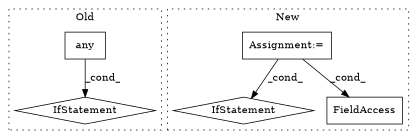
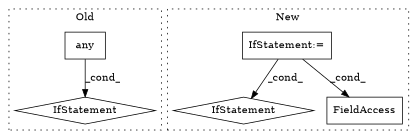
node "Assignment:=": label "Assignment:=" -> "IfStatement:="
